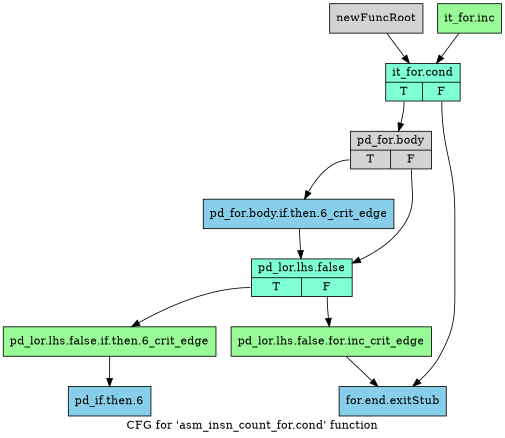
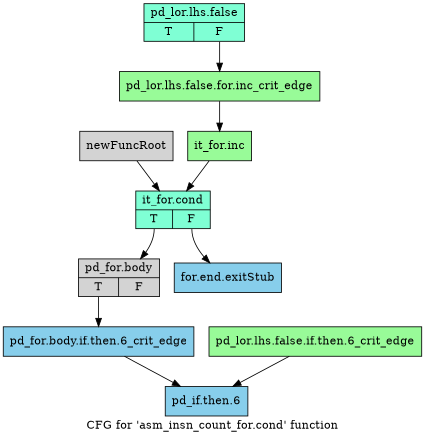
edge "pd_for.body" -> "pd_lor.lhs.false": removed
edge "pd_for.body.if.then.6_crit_edge" -> "pd_lor.lhs.false": now "pd_for.body.if.then.6_crit_edge" -> "pd_if.then.6"
edge "pd_lor.lhs.false" -> "pd_lor.lhs.false.if.then.6_crit_edge": removed
edge "pd_lor.lhs.false.for.inc_crit_edge" -> "for.end.exitStub": now "pd_lor.lhs.false.for.inc_crit_edge" -> "it_for.inc"
